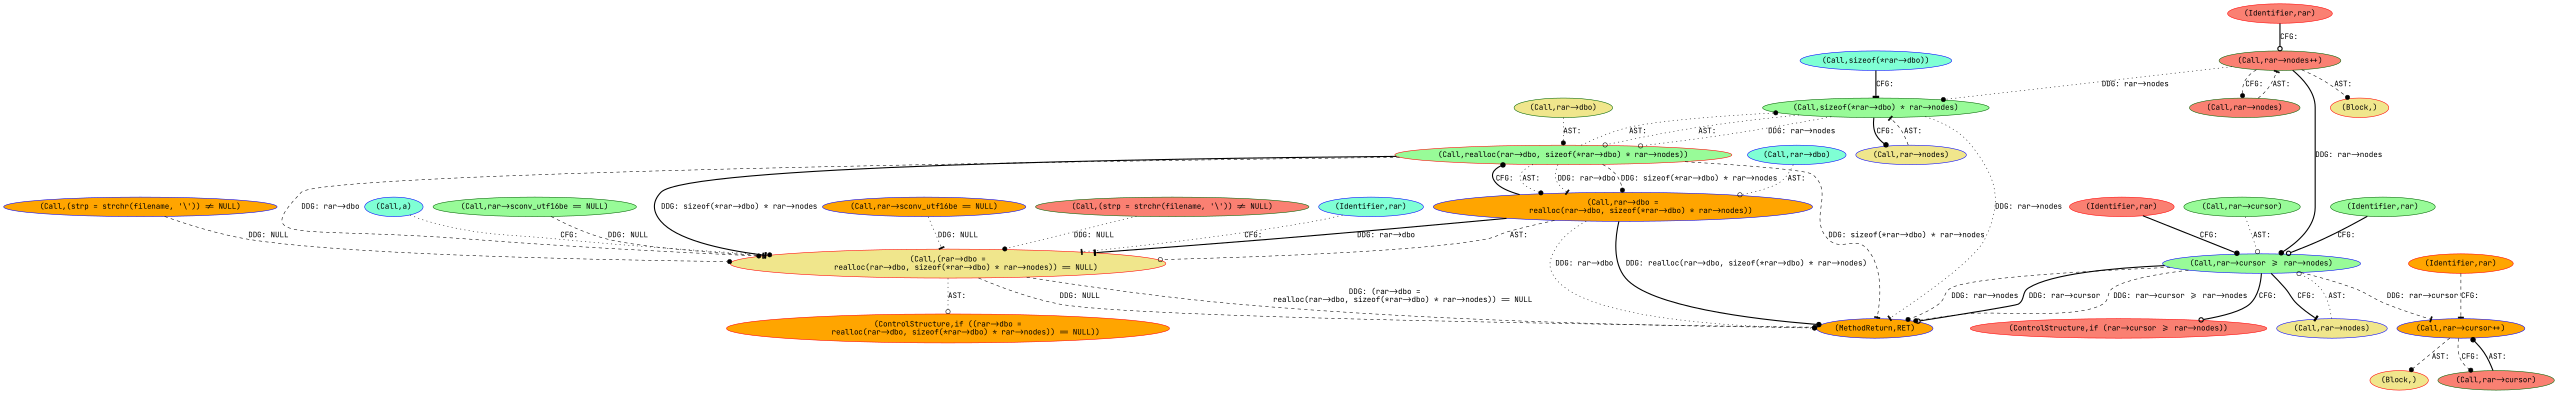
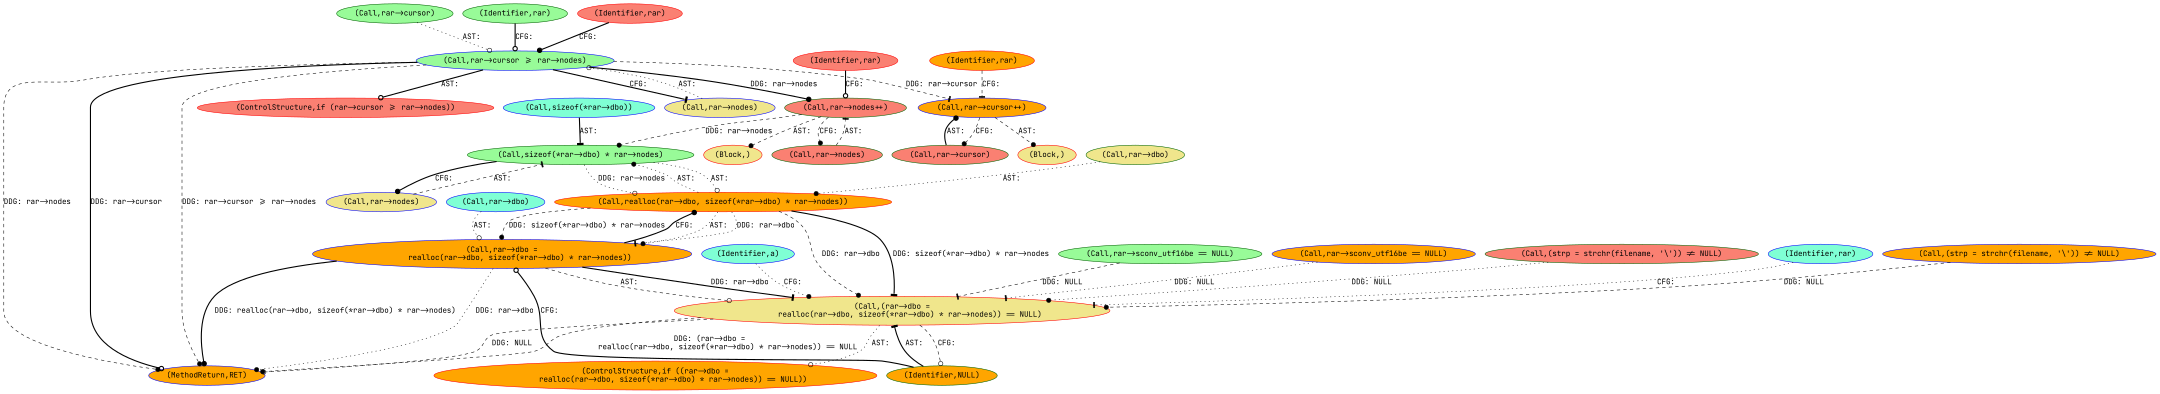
edge "(Call,rar->nodes++)" -> "(Call,sizeof(*rar->dbo) * rar->nodes)": style dotted -> dashed
edge "(Call,sizeof(*rar->dbo))" -> "(Call,sizeof(*rar->dbo) * rar->nodes)": label "CFG: " -> "AST: "
node "(Call,realloc(rar->dbo, sizeof(*rar->dbo) * rar->nodes))": fillcolor palegreen -> orange
edge "(Call,rar->nodes++)" -> "(Call,rar->cursor >= rar->nodes)": reversed
edge "(Call,realloc(rar->dbo, sizeof(*rar->dbo) * rar->nodes))" -> "(MethodReturn,RET)": removed, label "DDG: sizeof(*rar->dbo) * rar->nodes"
node "(Call,a)": label "(Call,a)" -> "(Identifier,a)"
edge "(Call,sizeof(*rar->dbo) * rar->nodes)" -> "(MethodReturn,RET)": removed, label "DDG: rar->nodes"
edge "(Call,rar->cursor >= rar->nodes)" -> "(ControlStructure,if (rar->cursor >= rar->nodes))": label "CFG: " -> "AST: "
node "(Identifier,NULL)": added
